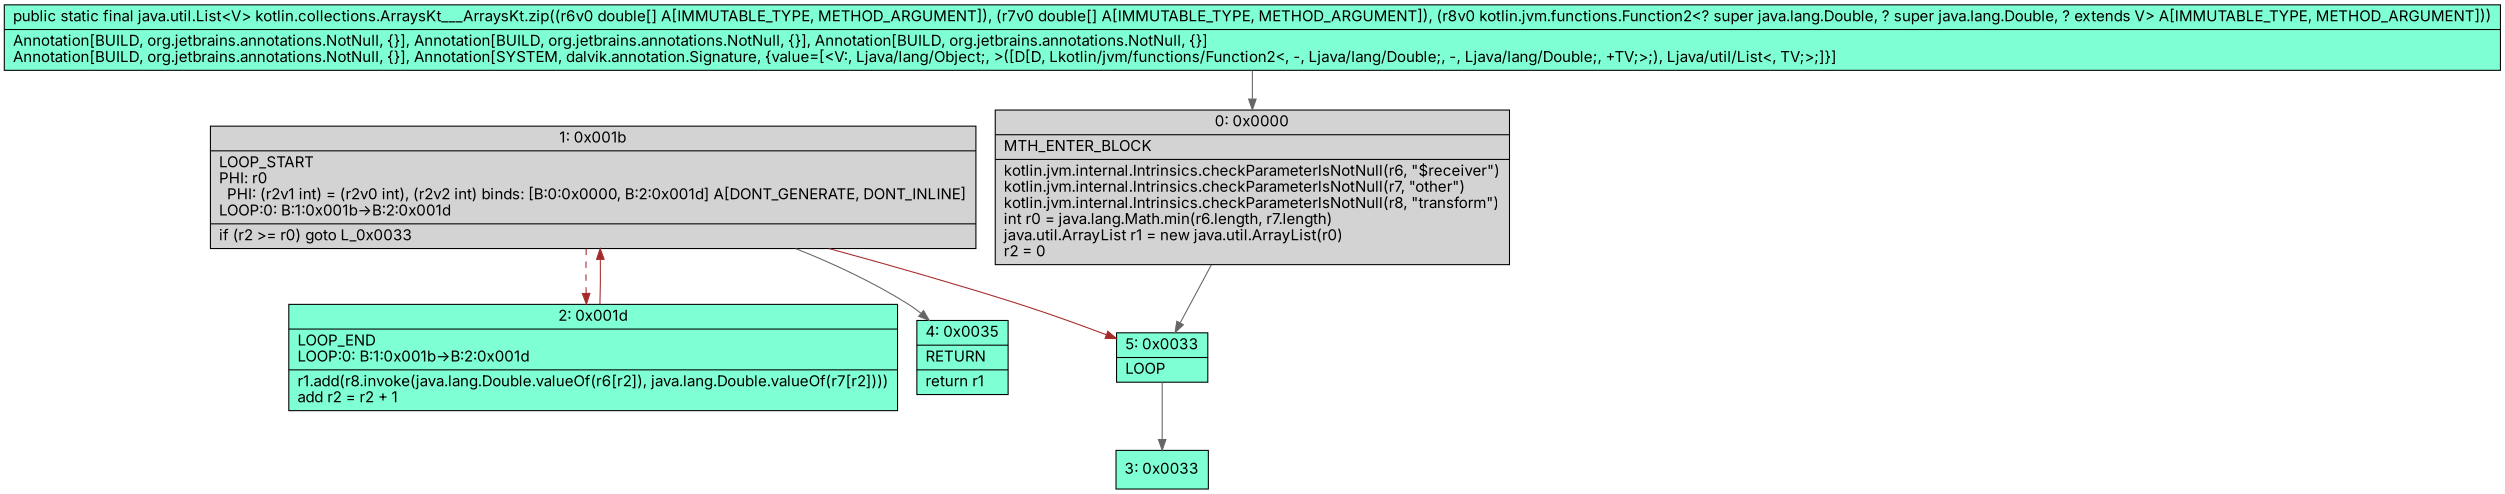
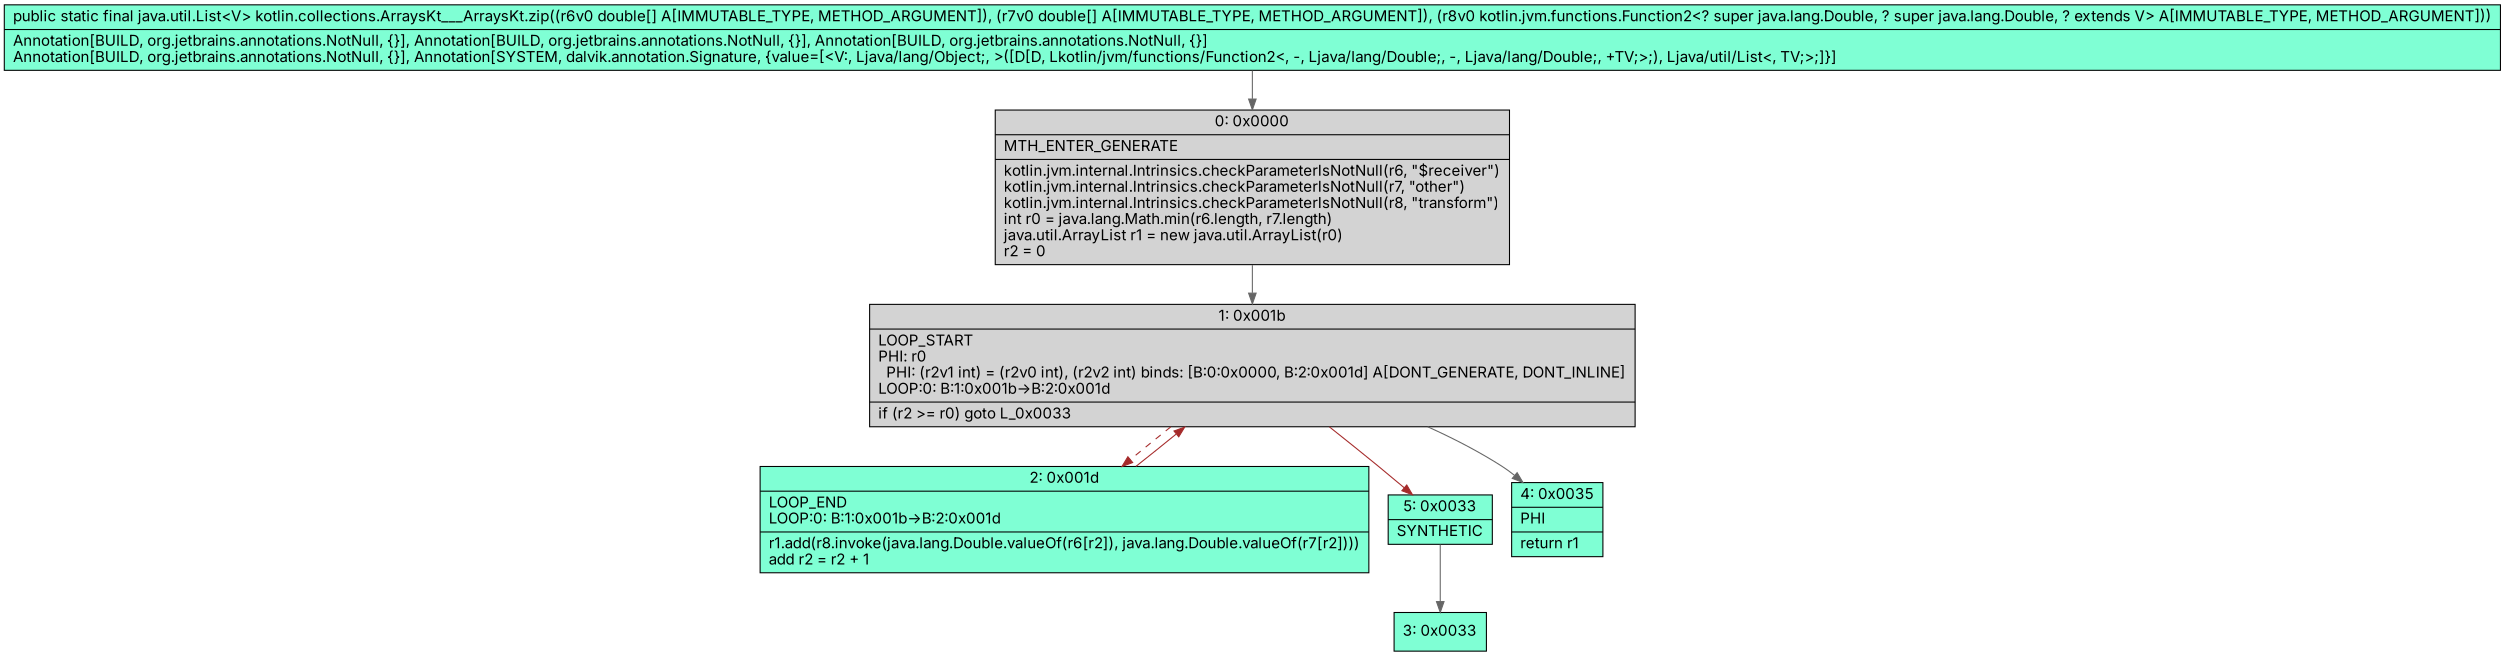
node "0: 0x0000": text "MTH_ENTER_BLOCK" -> "MTH_ENTER_GENERATE"
edge "0: 0x0000" -> "5: 0x0033": now "0: 0x0000" -> "1: 0x001b"
node "4: 0x0035": text "RETURN" -> "PHI"
node "5: 0x0033": text "LOOP" -> "SYNTHETIC"
